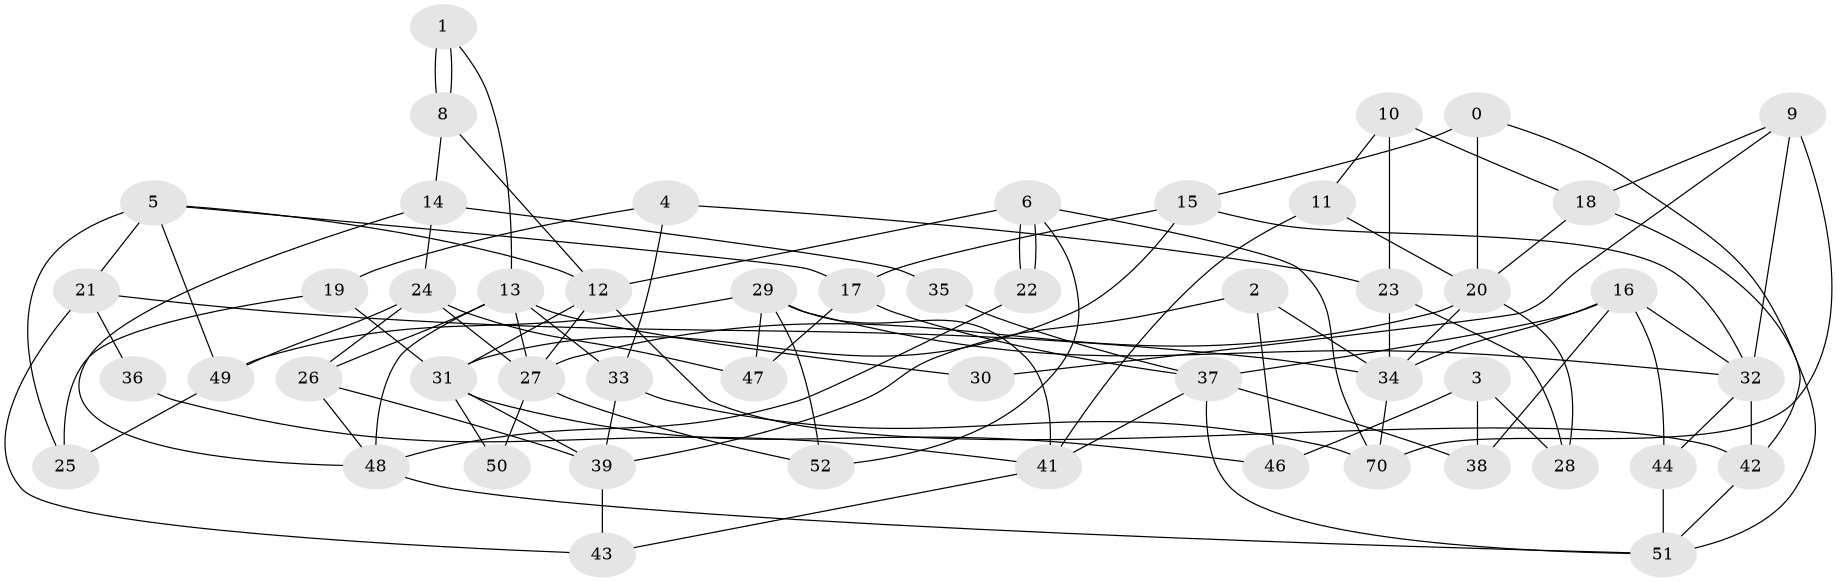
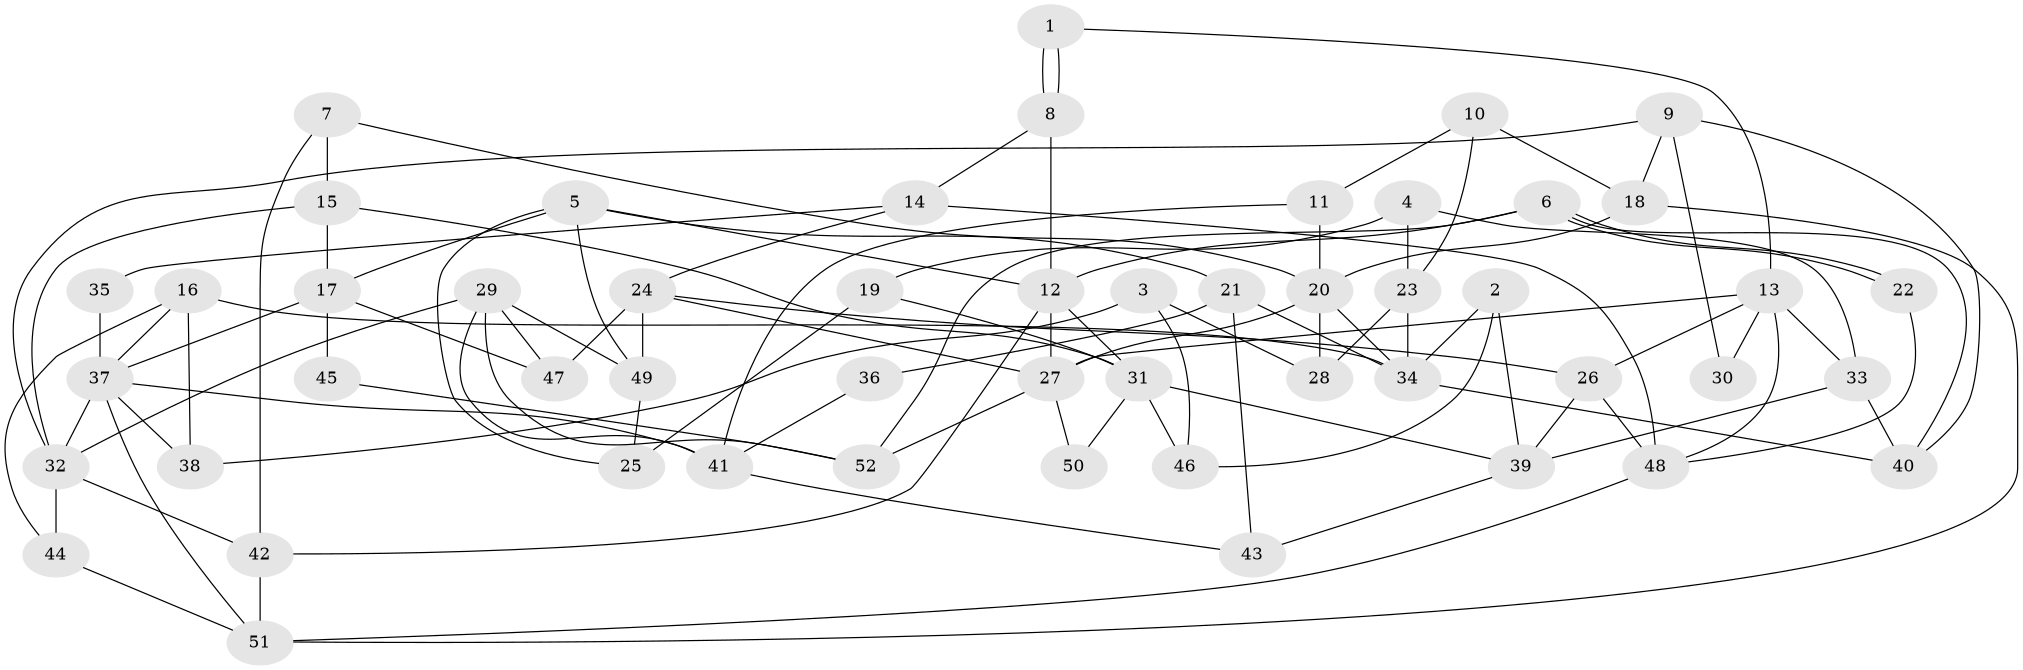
node "0": label "0" -> "7"
edge "16" -- "32": now "37" -- "32"
node "45": added
node "70": label "70" -> "40"
